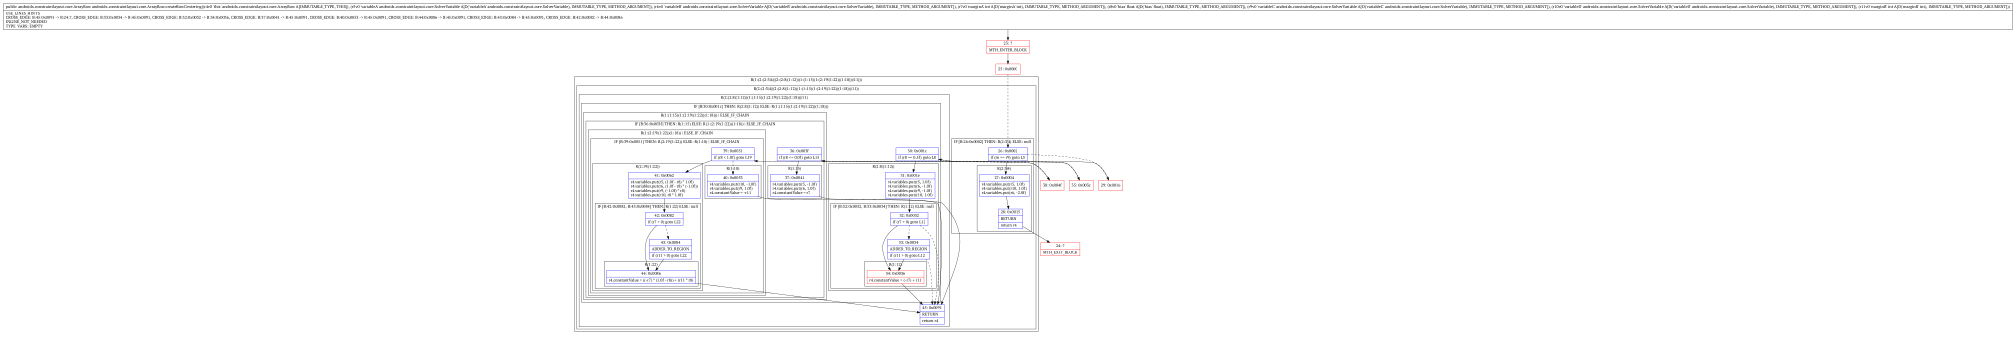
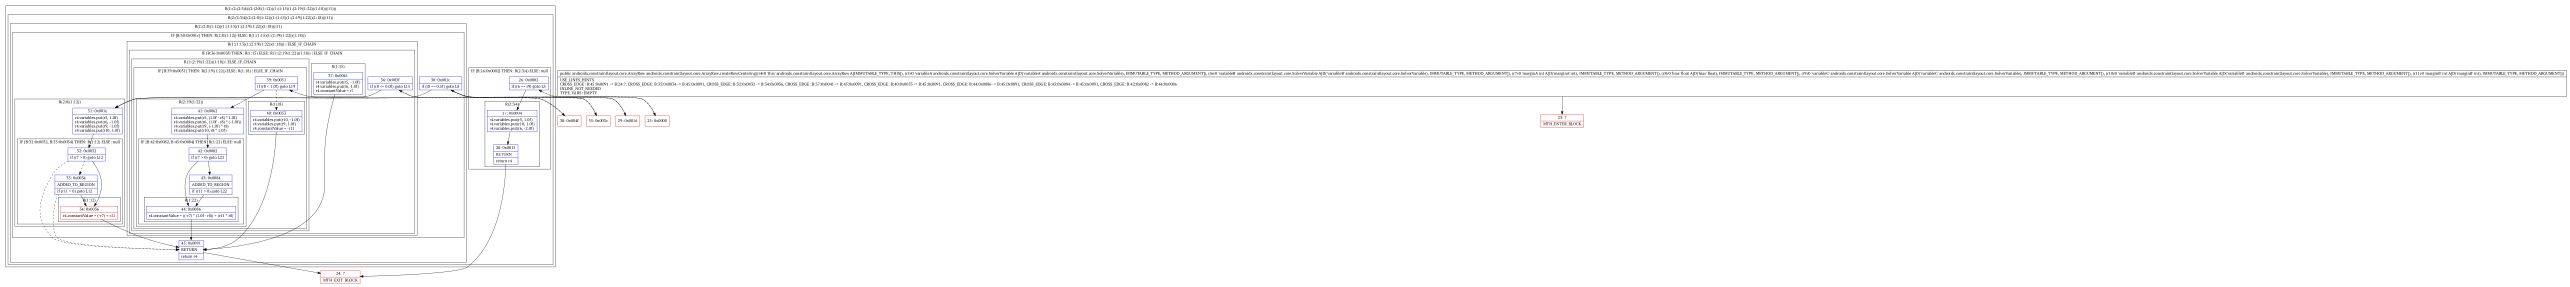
edge "23: ?" -> "25: 0x0000": now "30: 0x001c" -> "25: 0x0000"
edge "36: 0x003f" -> "37: 0x0041": now "36: 0x003f" -> "31: 0x001e"
edge "42: 0x0082" -> "43: 0x0084": style dashed -> solid
edge "45: 0x0091" -> "24: ?": added
